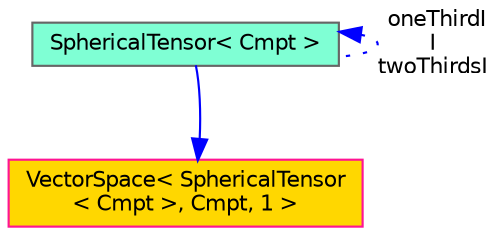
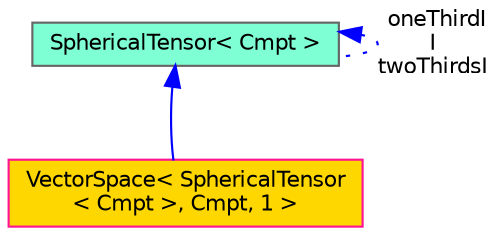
edge "SphericalTensor< Cmpt >" -> "VectorSpace< SphericalTensor < Cmpt >, Cmpt, 1 >": reversed
